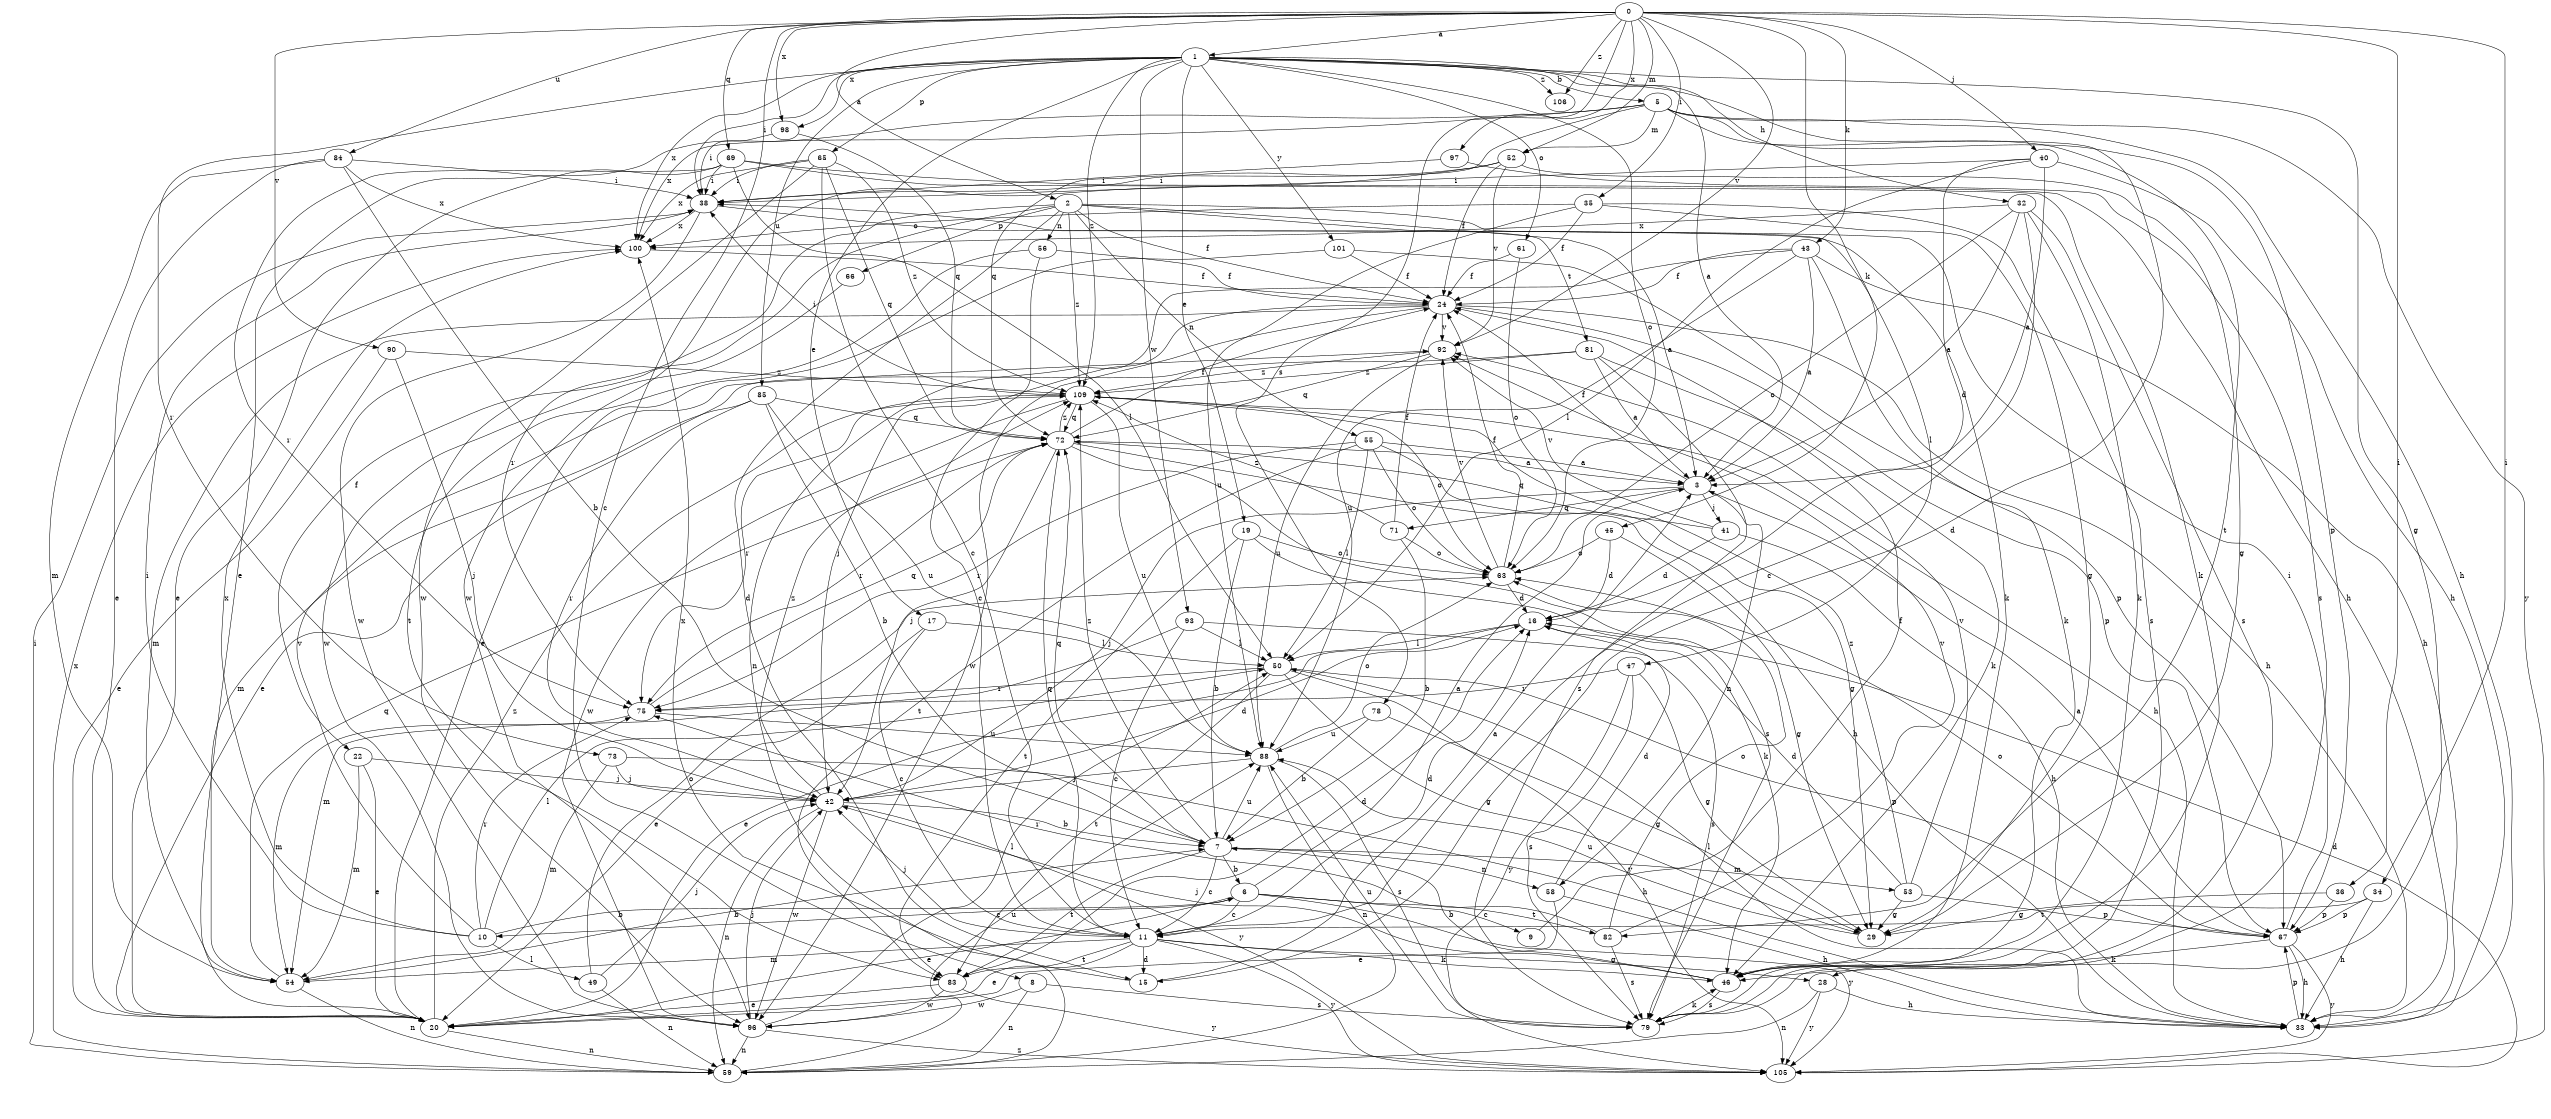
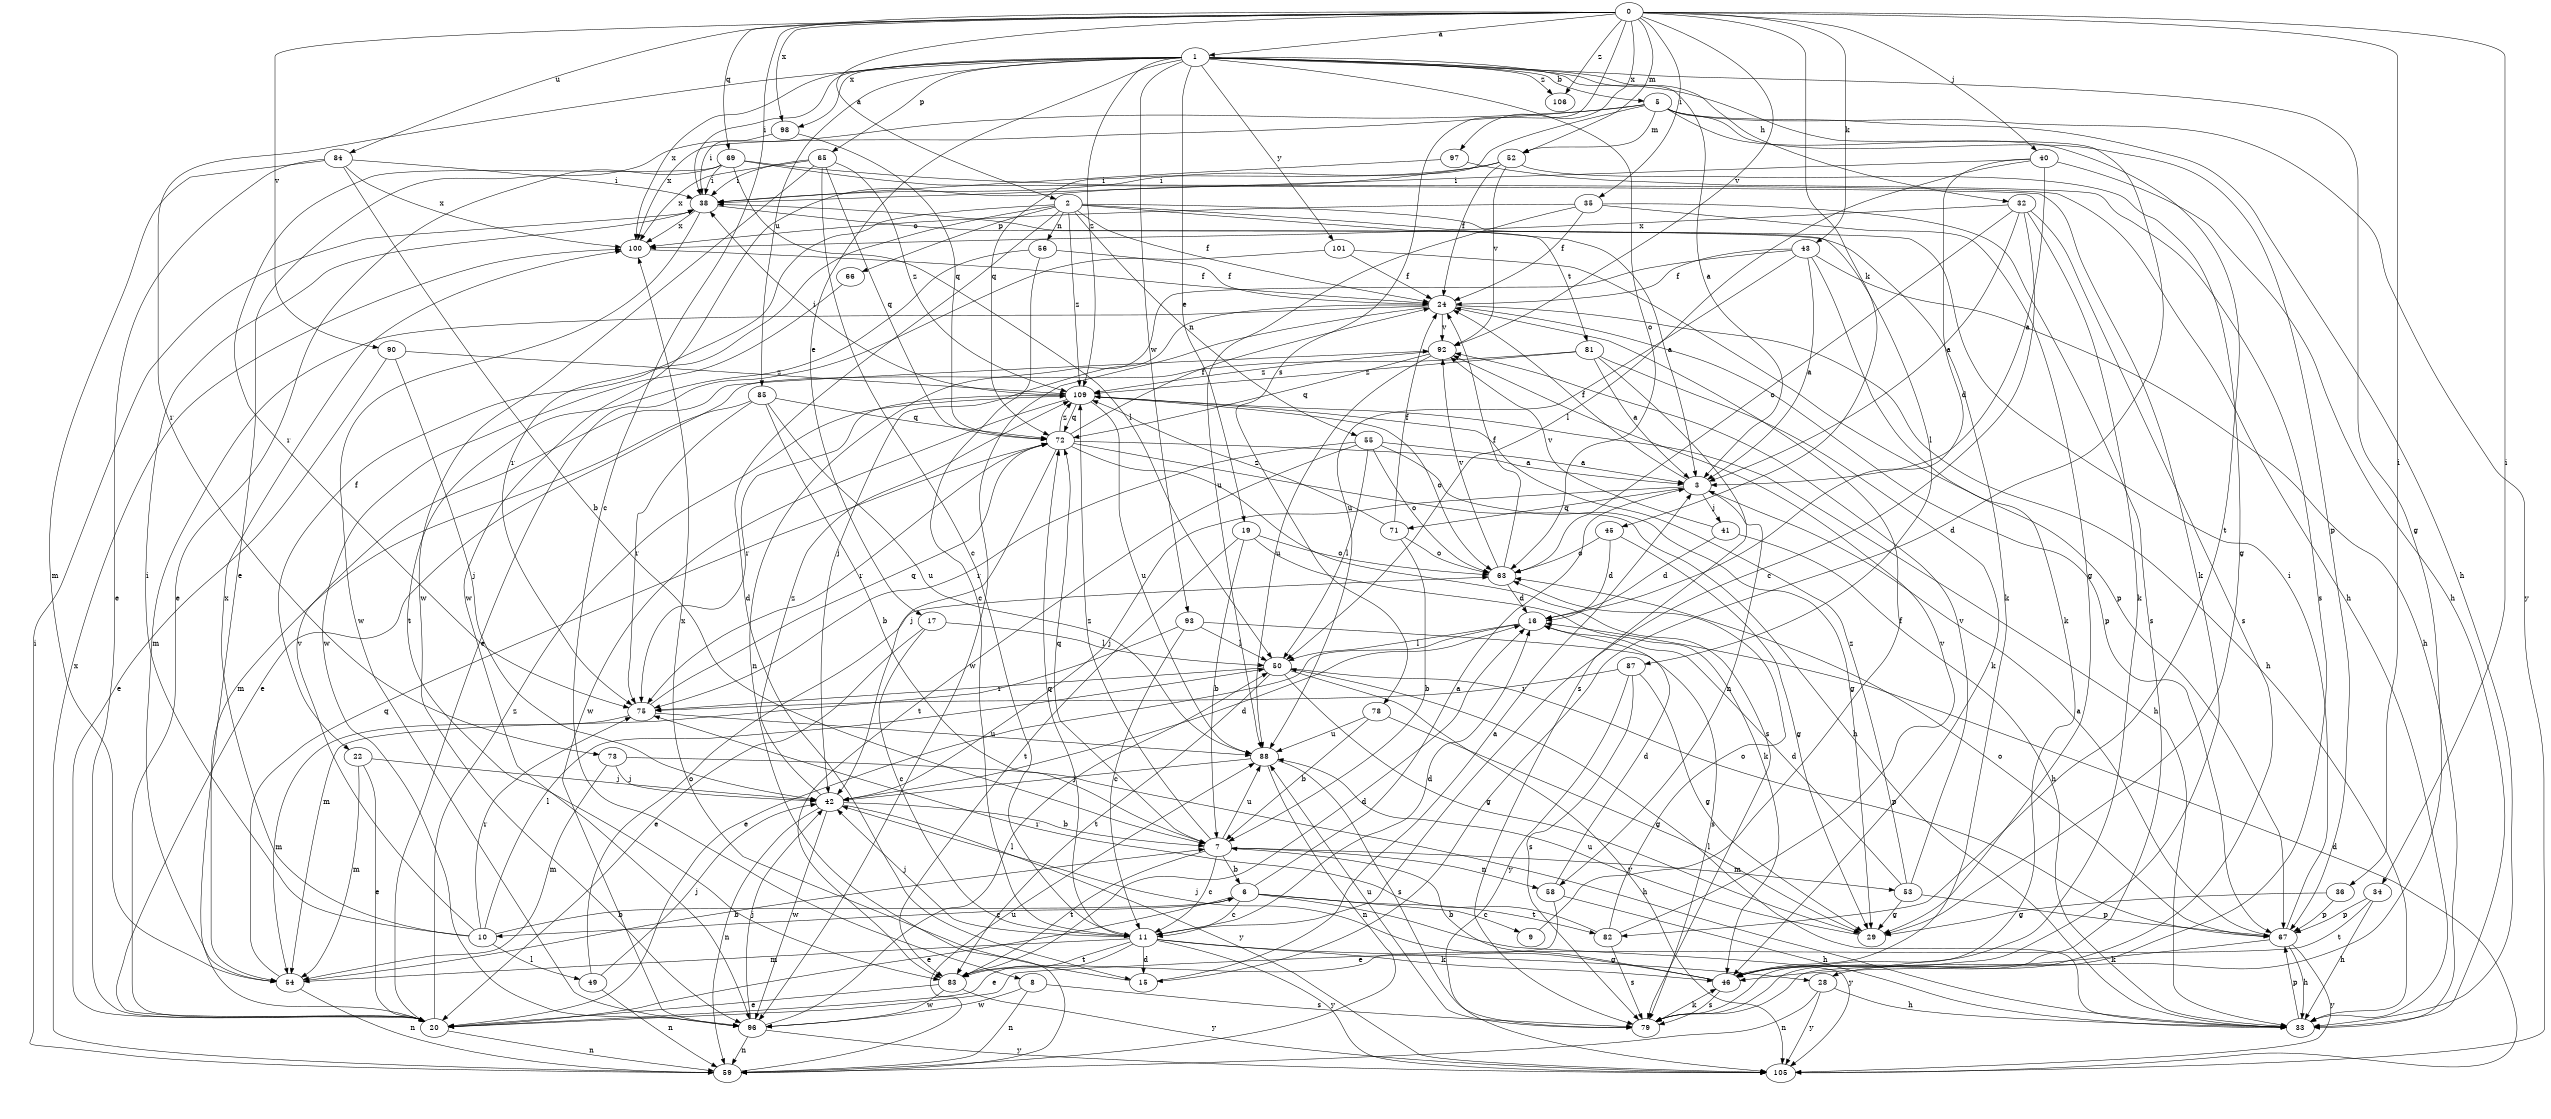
node "61": removed
edge "41" -> "72": removed, label "q"
edge "85" -> "42": now "85" -> "75"
edge "88" -> "63": removed, label "o"
node "47": label "47" -> "87"
edge "34" -> "11": now "34" -> "83"
edge "96" -> "105": label "z" -> "y"
